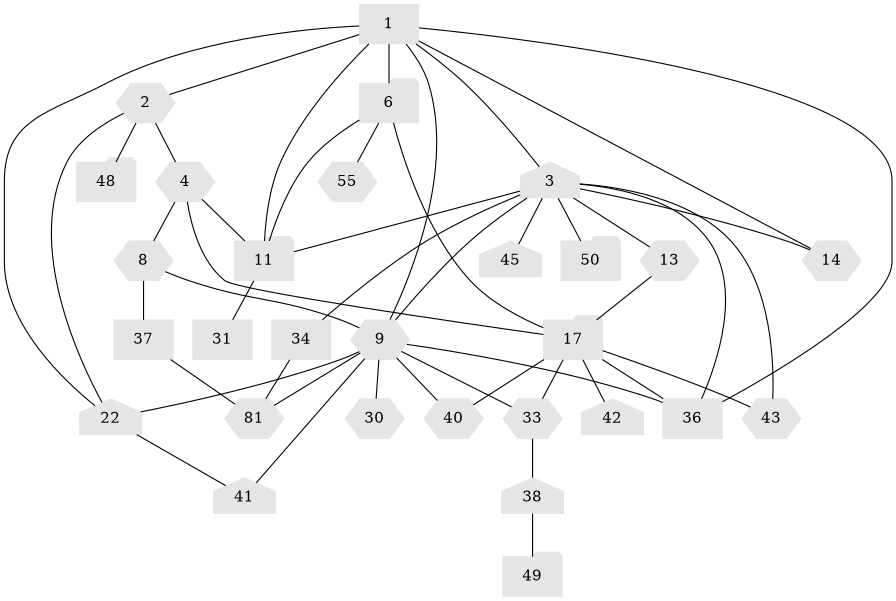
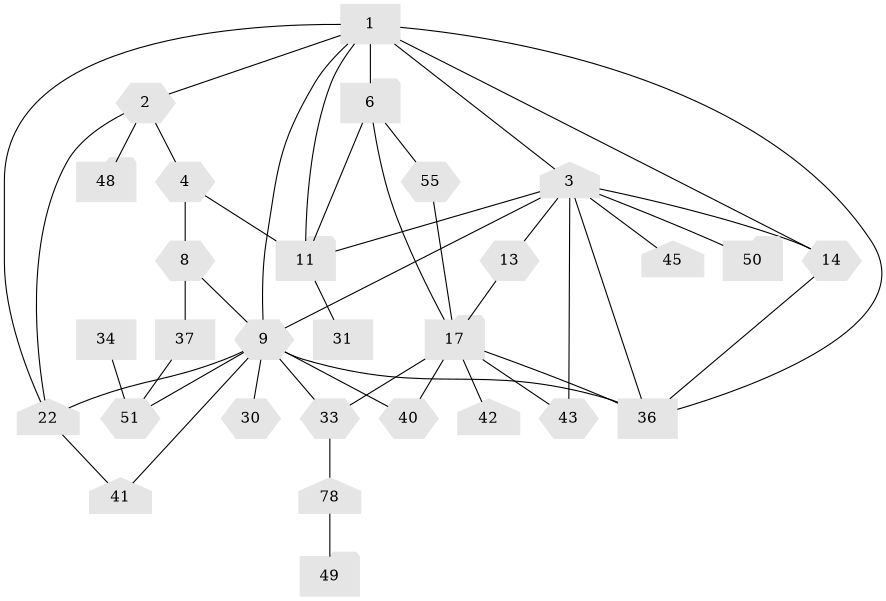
edge "3" -- "34": removed
edge "4" -- "17": now "55" -- "17"
edge "14" -- "36": added
node "81": label "81" -> "51"
node "38": label "38" -> "78"
